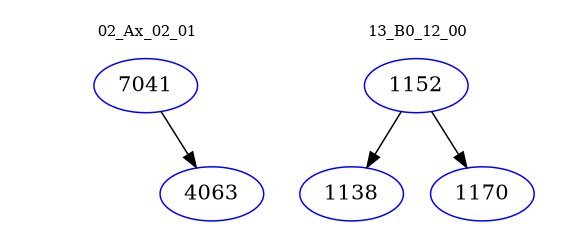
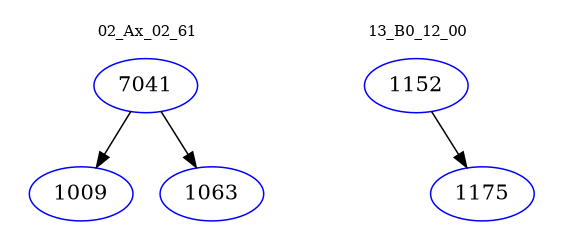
cluster "02_Ax_02_01": label "02_Ax_02_01" -> "02_Ax_02_61"
node "1009": added
node "4063": label "4063" -> "1063"
node "1138": removed
node "1170": label "1170" -> "1175"
